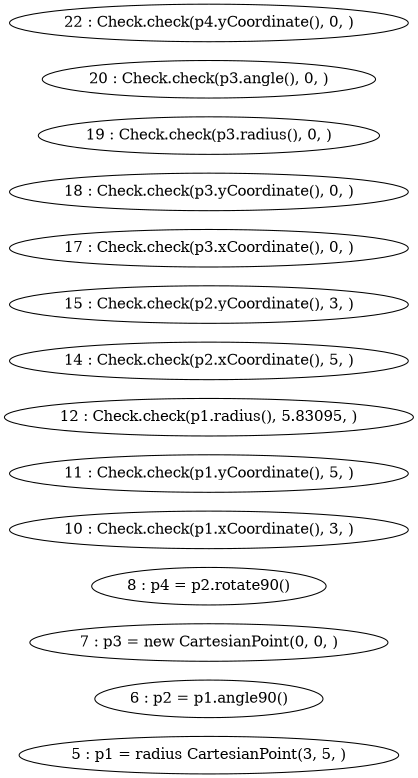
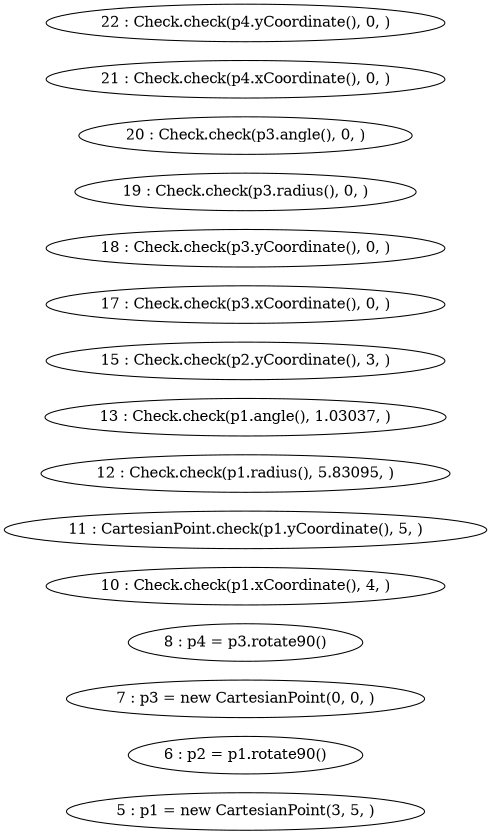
node "21 : Check.check(p4.xCoordinate(), 0, )": added
node "14 : Check.check(p2.xCoordinate(), 5, )": removed
node "13 : Check.check(p1.angle(), 1.03037, )": added
node "11 : Check.check(p1.yCoordinate(), 5, )": label "11 : Check.check(p1.yCoordinate(), 5, )" -> "11 : CartesianPoint.check(p1.yCoordinate(), 5, )"
node "10 : Check.check(p1.xCoordinate(), 3, )": label "10 : Check.check(p1.xCoordinate(), 3, )" -> "10 : Check.check(p1.xCoordinate(), 4, )"
node "8 : p4 = p2.rotate90()": label "8 : p4 = p2.rotate90()" -> "8 : p4 = p3.rotate90()"
node "6 : p2 = p1.angle90()": label "6 : p2 = p1.angle90()" -> "6 : p2 = p1.rotate90()"
node "5 : p1 = radius CartesianPoint(3, 5, )": label "5 : p1 = radius CartesianPoint(3, 5, )" -> "5 : p1 = new CartesianPoint(3, 5, )"
